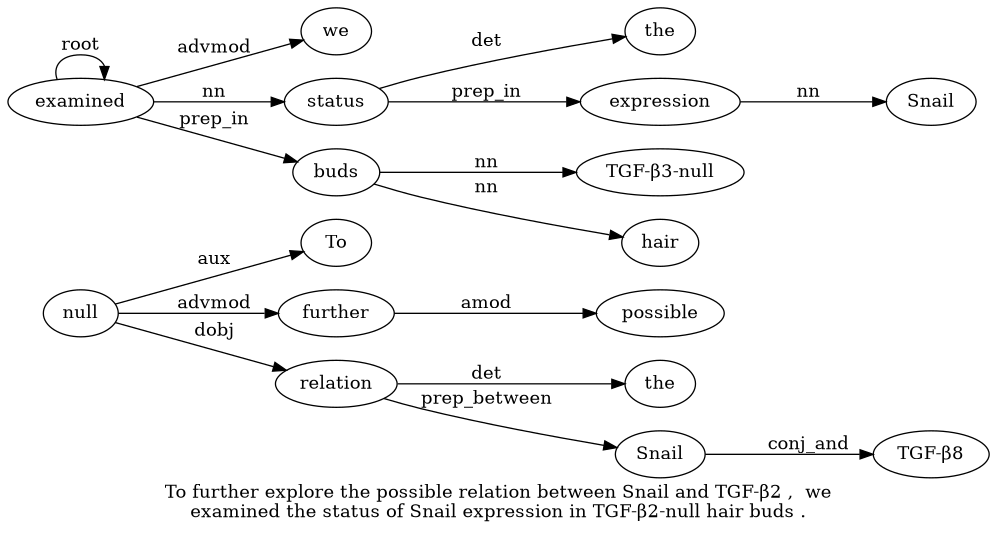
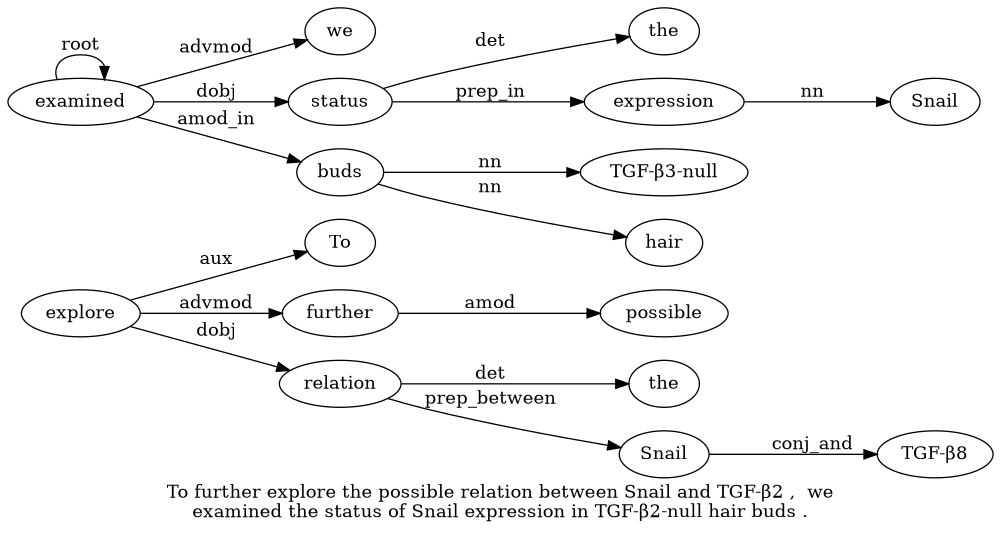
edge "examined" -> "status": label "nn" -> "dobj"
edge "examined" -> "buds": label "prep_in" -> "amod_in"
node "null": label "null" -> "explore"
